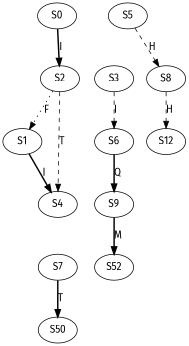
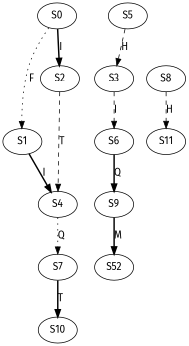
edge "S5" -> "S8": now "S5" -> "S3"
edge "S2" -> "S1": now "S0" -> "S1"
node "S12": label "S12" -> "S11"
edge "S4" -> "S7": added, label "Q"
node "S50": label "S50" -> "S10"
